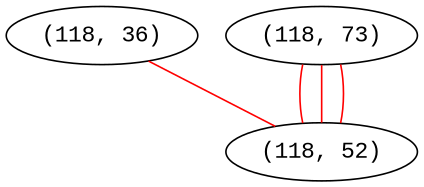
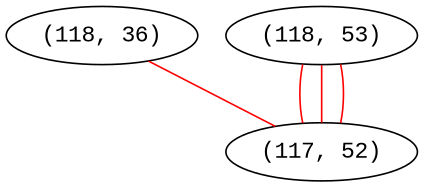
node "(118, 73)": label "(118, 73)" -> "(118, 53)"
node "(118, 52)": label "(118, 52)" -> "(117, 52)"
